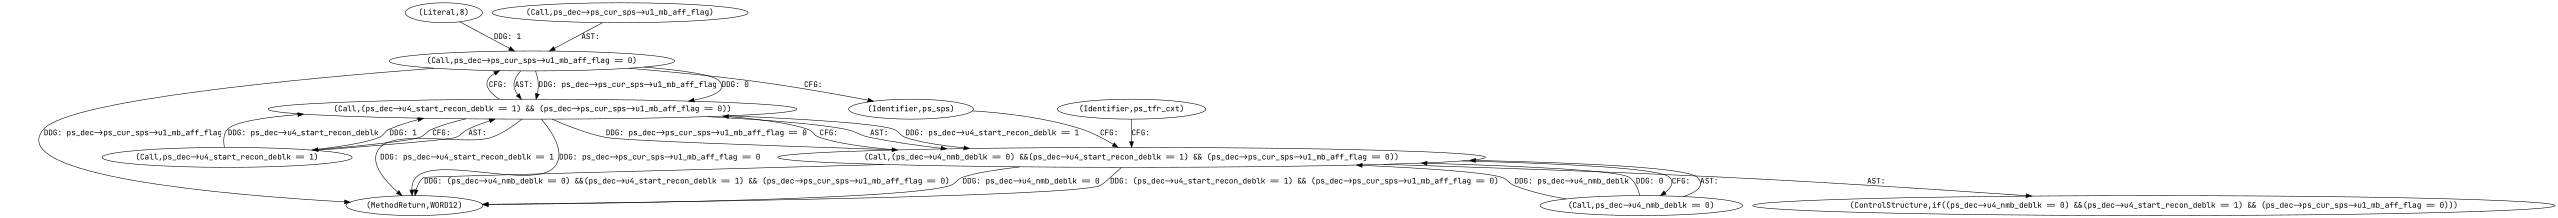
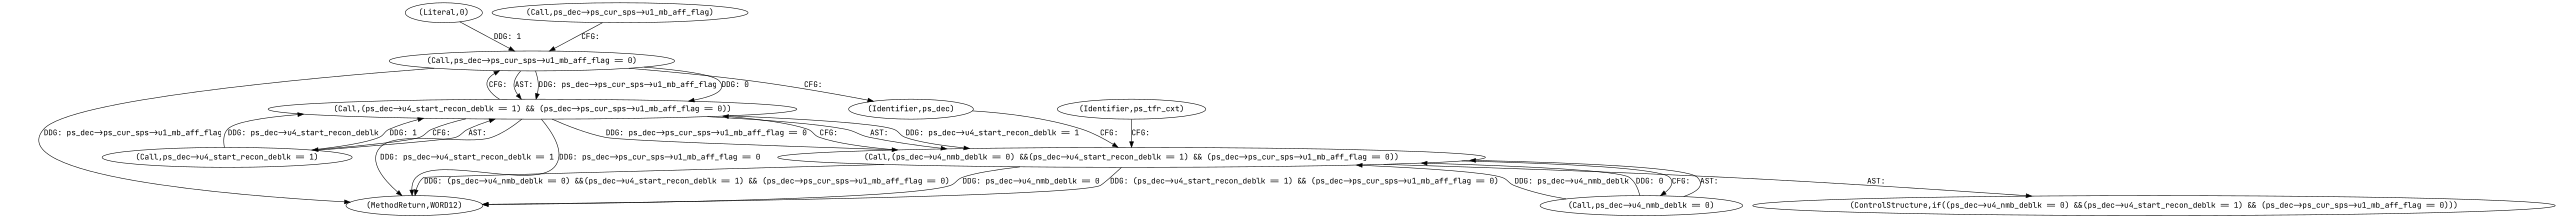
node "(Literal,8)": label "(Literal,8)" -> "(Literal,0)"
edge "(Call,ps_dec->ps_cur_sps->u1_mb_aff_flag)" -> "(Call,ps_dec->ps_cur_sps->u1_mb_aff_flag == 0)": label "AST: " -> "CFG: "
node "(Identifier,ps_sps)": label "(Identifier,ps_sps)" -> "(Identifier,ps_dec)"
